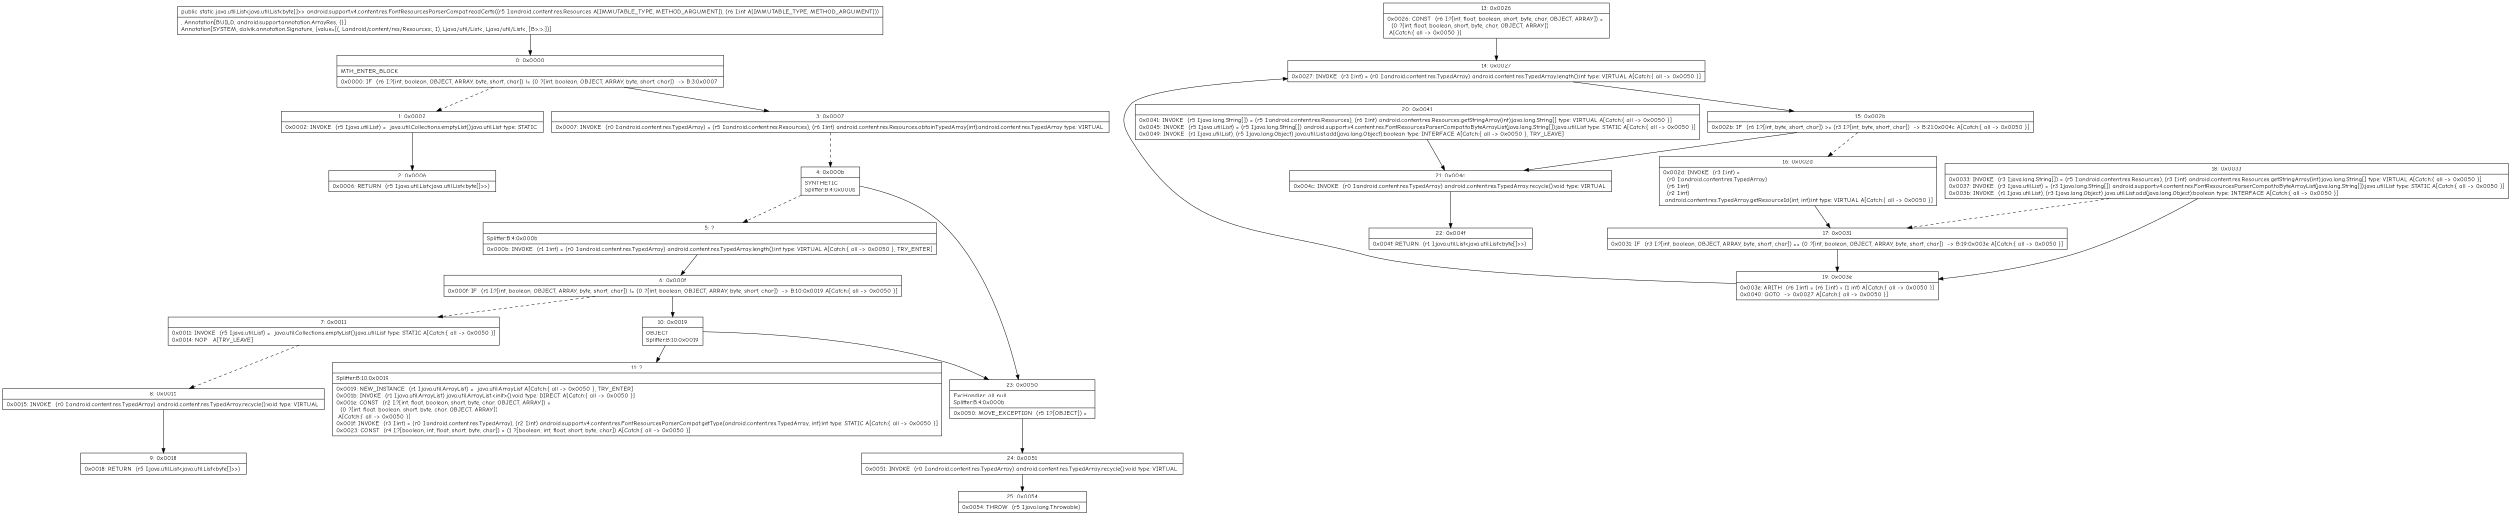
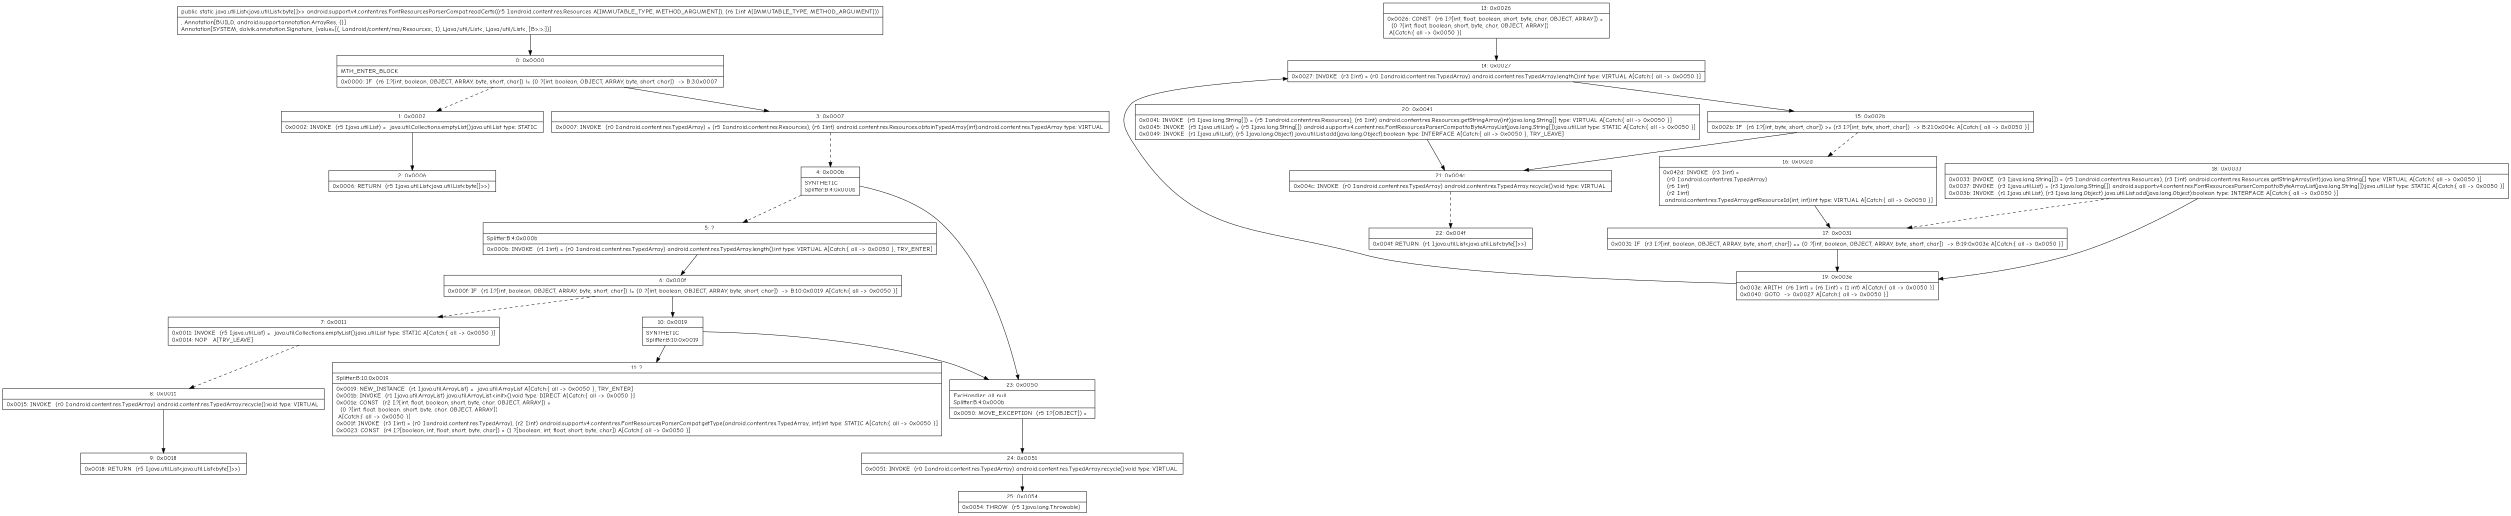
node "16: 0x002d": text "0x002d: INVOKE  (r3 I:int) =" -> "0x042d: INVOKE  (r3 I:int) ="
edge "21: 0x004c" -> "22: 0x004f": style solid -> dashed
node "10: 0x0019": text "OBJECT" -> "SYNTHETIC"
